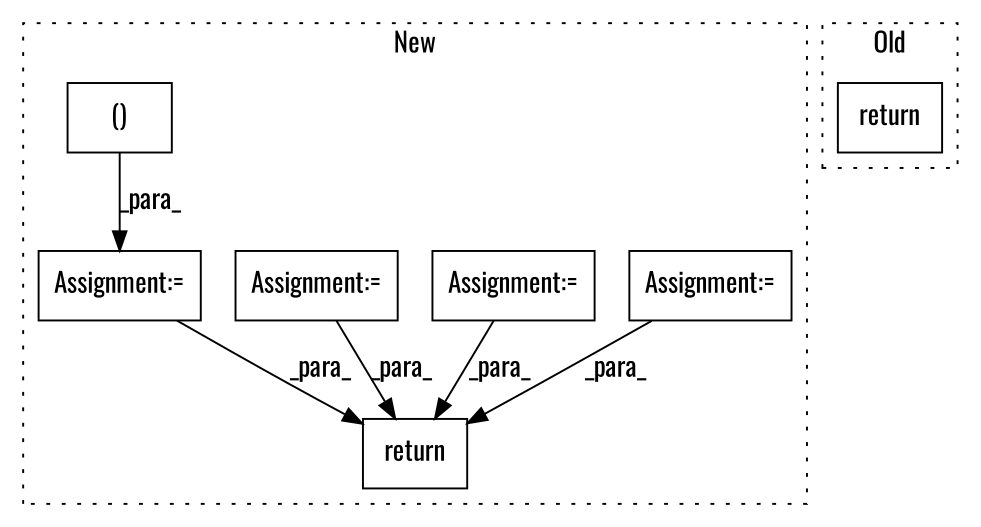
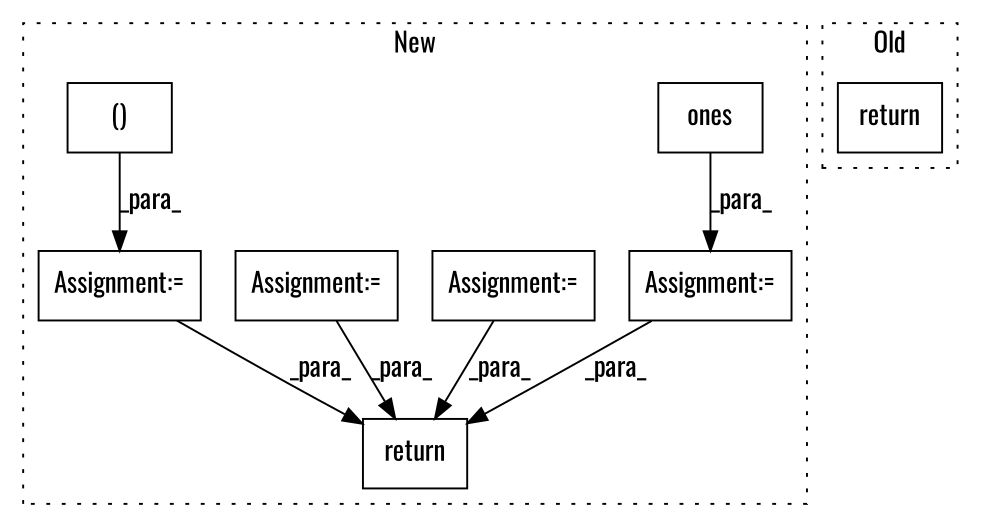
node "ones": added
